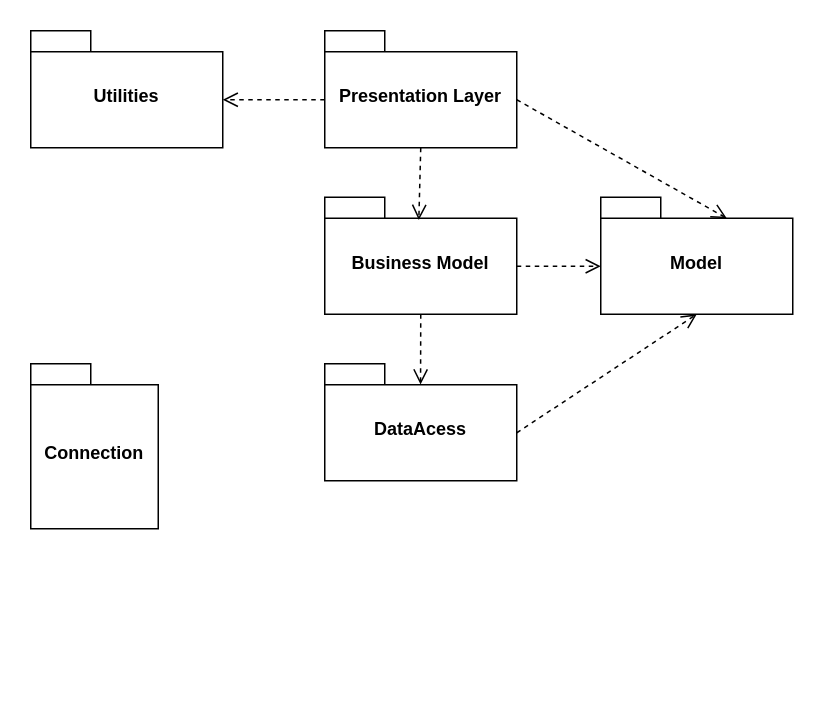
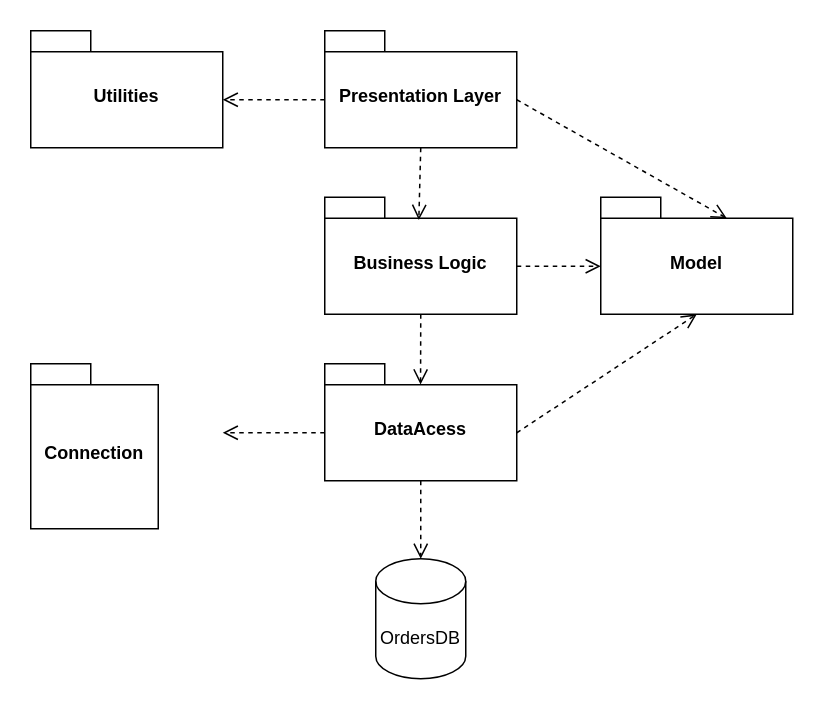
node "Business Model": label "Business Model" -> "Business Logic"
edge "DataAcess" -> "Connection": added
edge "DataAcess" -> "OrdersDB": added
node "OrdersDB": added
